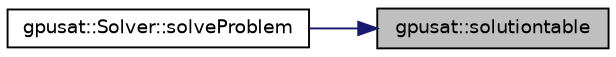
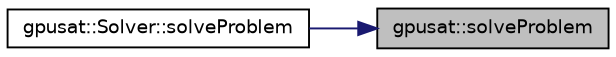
node "gpusat::solutiontable": label "gpusat::solutiontable" -> "gpusat::solveProblem"
